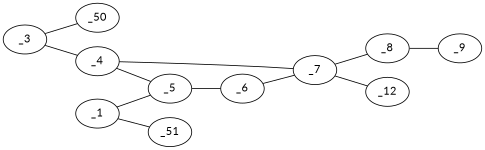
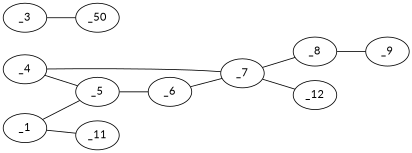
edge "_3" -- "_4": removed
node "_51": label "_51" -> "_11"
